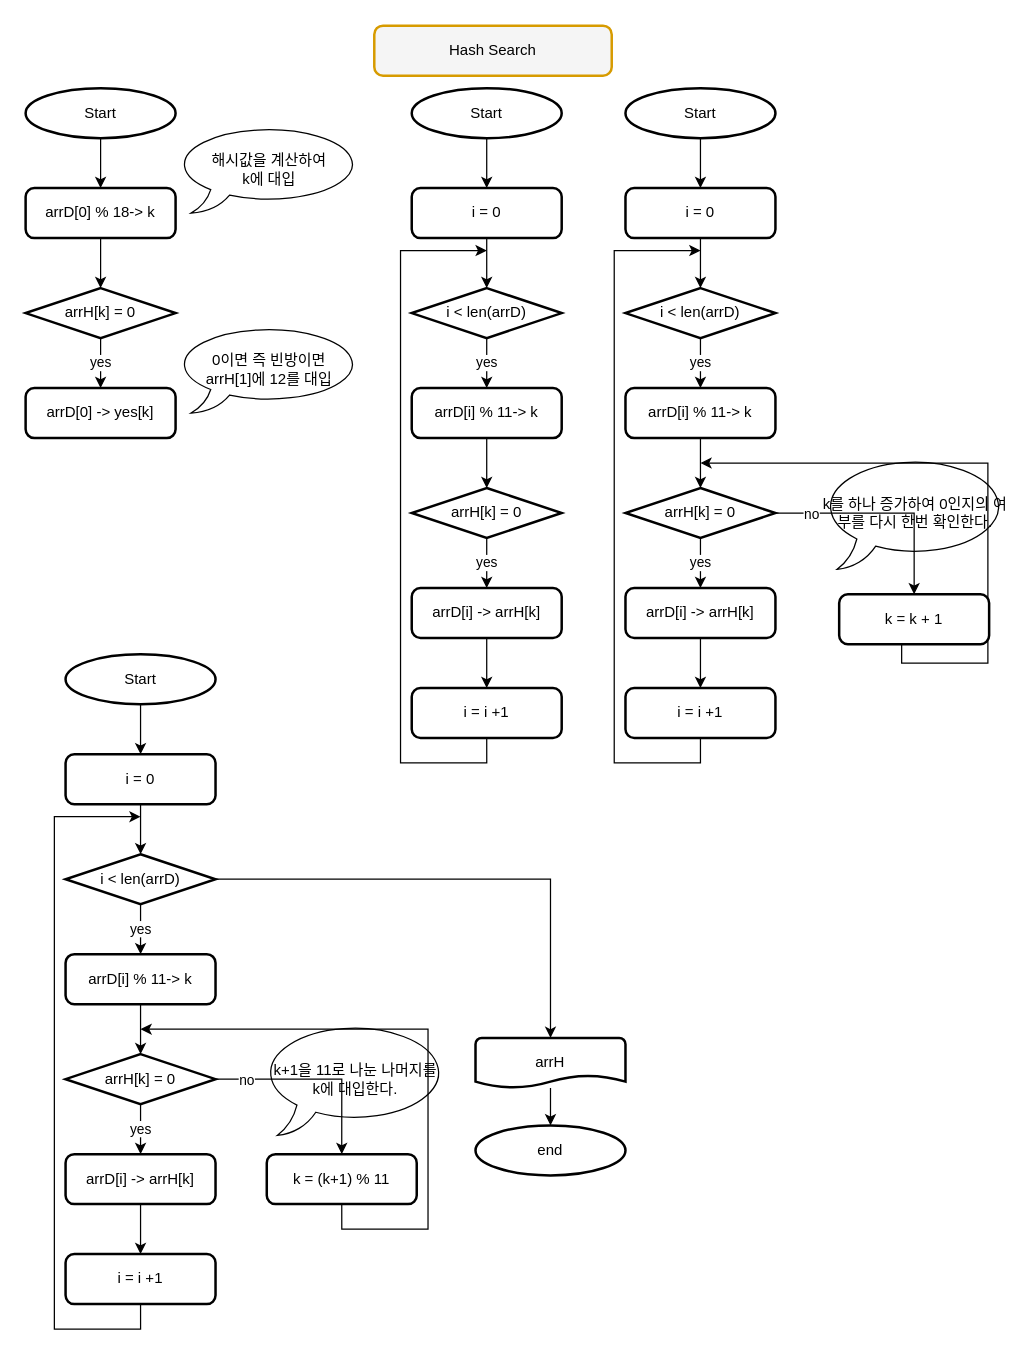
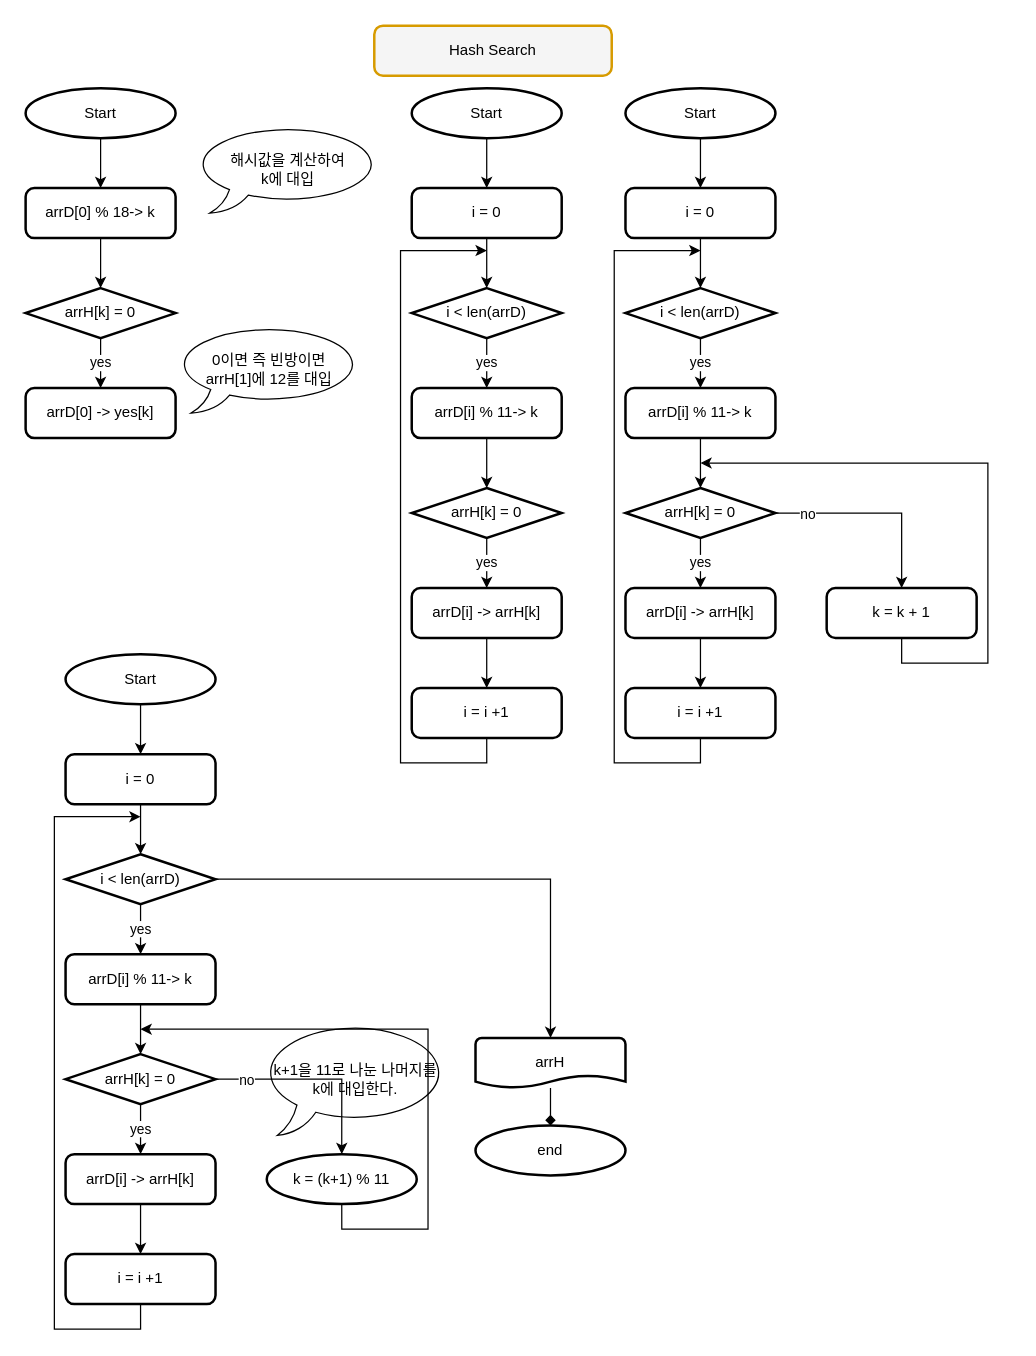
node "해시값을 계산하여 k에 대입": moved (269, 169) -> (288, 169)
node "k를 하나 증가하여 0인지의 여부를 다시 한번 확인한다.": removed
node "k = k + 1": moved (914, 619) -> (902, 613)
edge "arrH" -> "end": arrowhead classic -> diamond
node "k = (k+1) % 11": shape rounded rectangle -> ellipse
